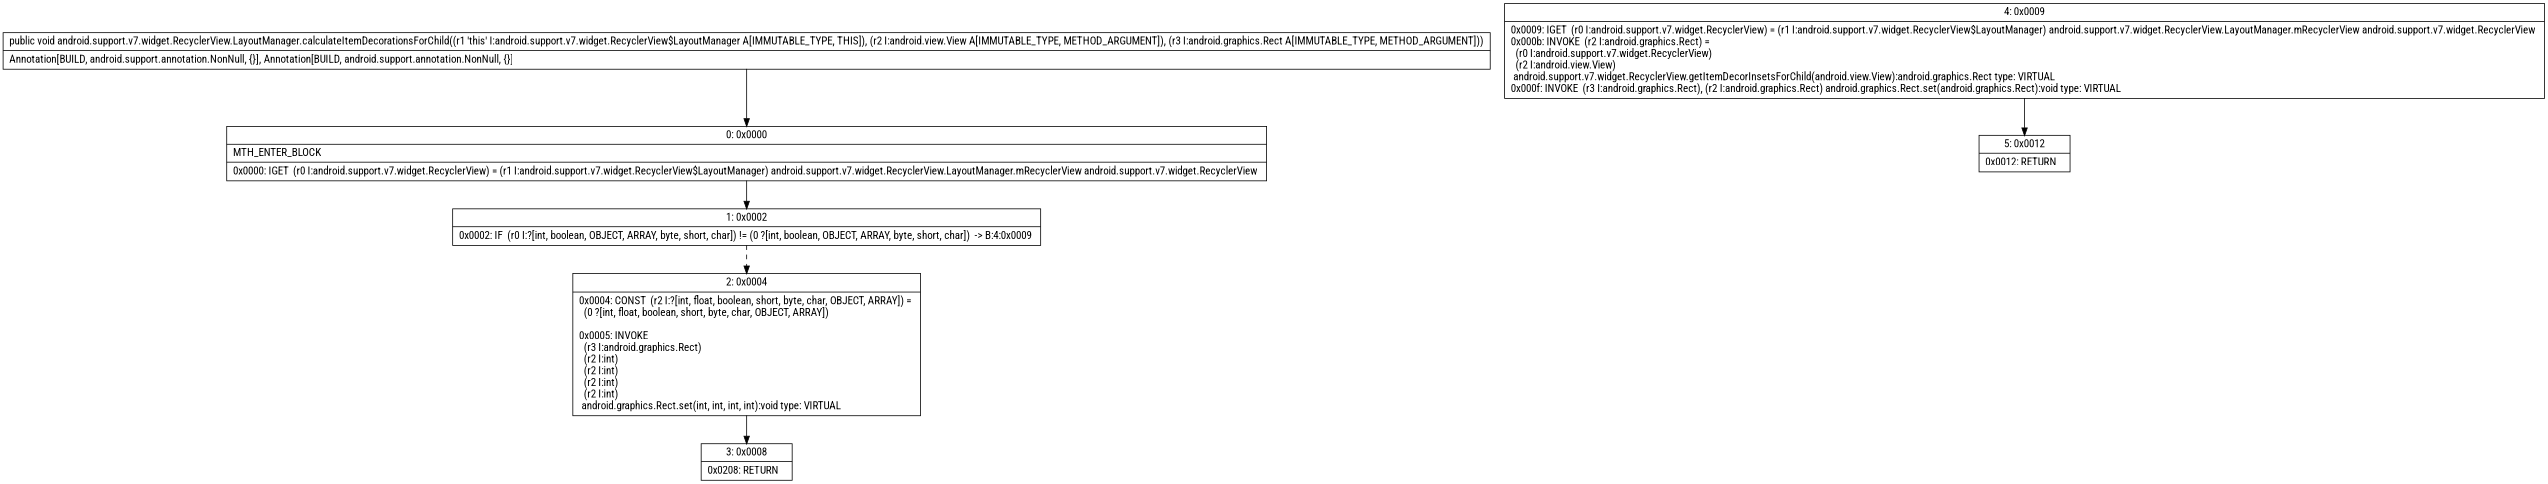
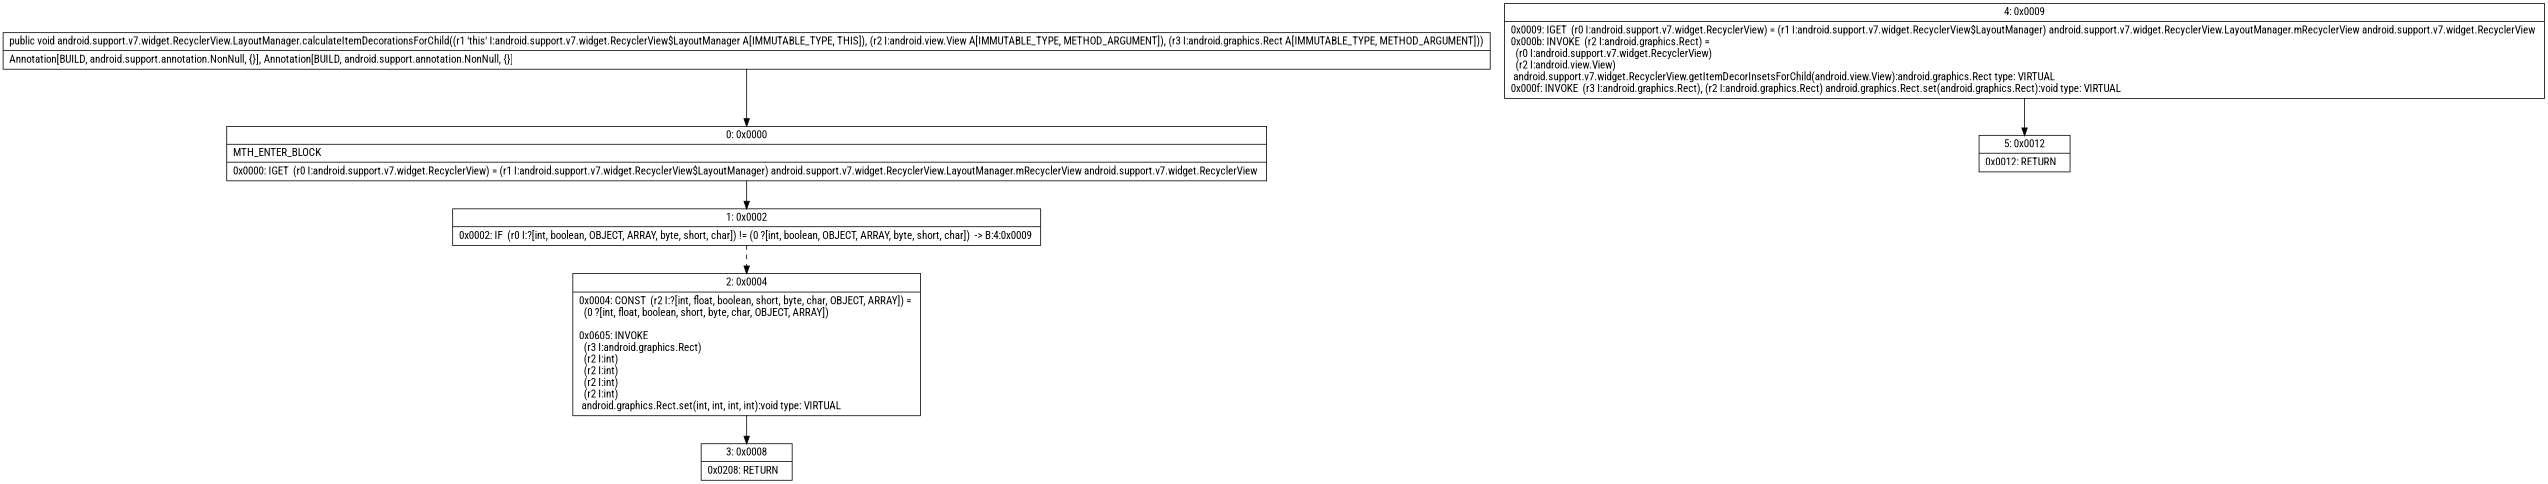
node "2: 0x0004": text "0x0005: INVOKE" -> "0x0605: INVOKE"
